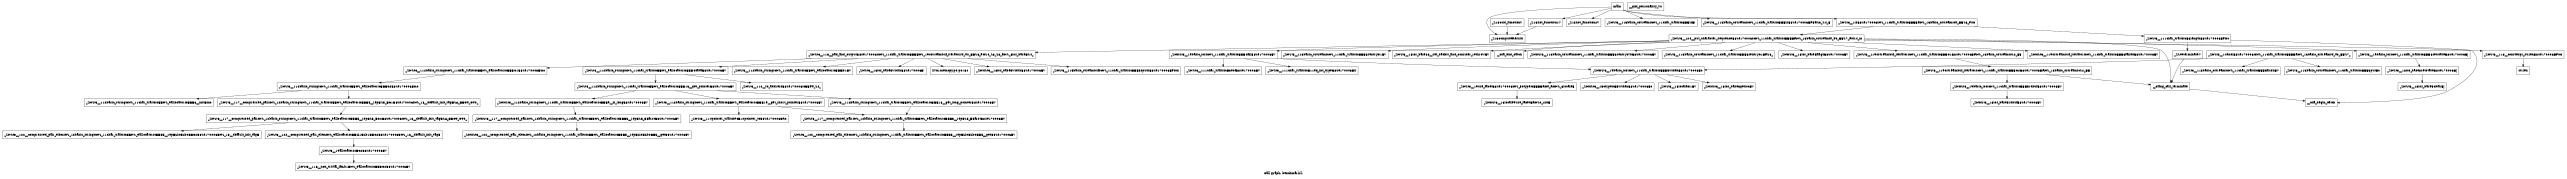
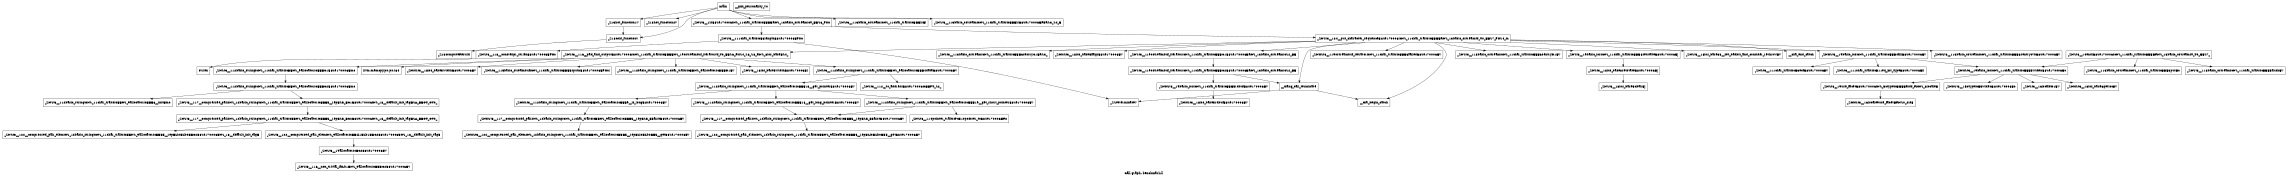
edge "main" -> "_Z13computeResulti": now "main" -> "_Z13cold_functionv"
edge "_Z13hot_function1v" -> "_Z13computeResulti": now "_Z13hot_function1v" -> "_Z13cold_functionv"
edge "_ZSt9terminatev" -> "__clang_call_terminate": reversed
